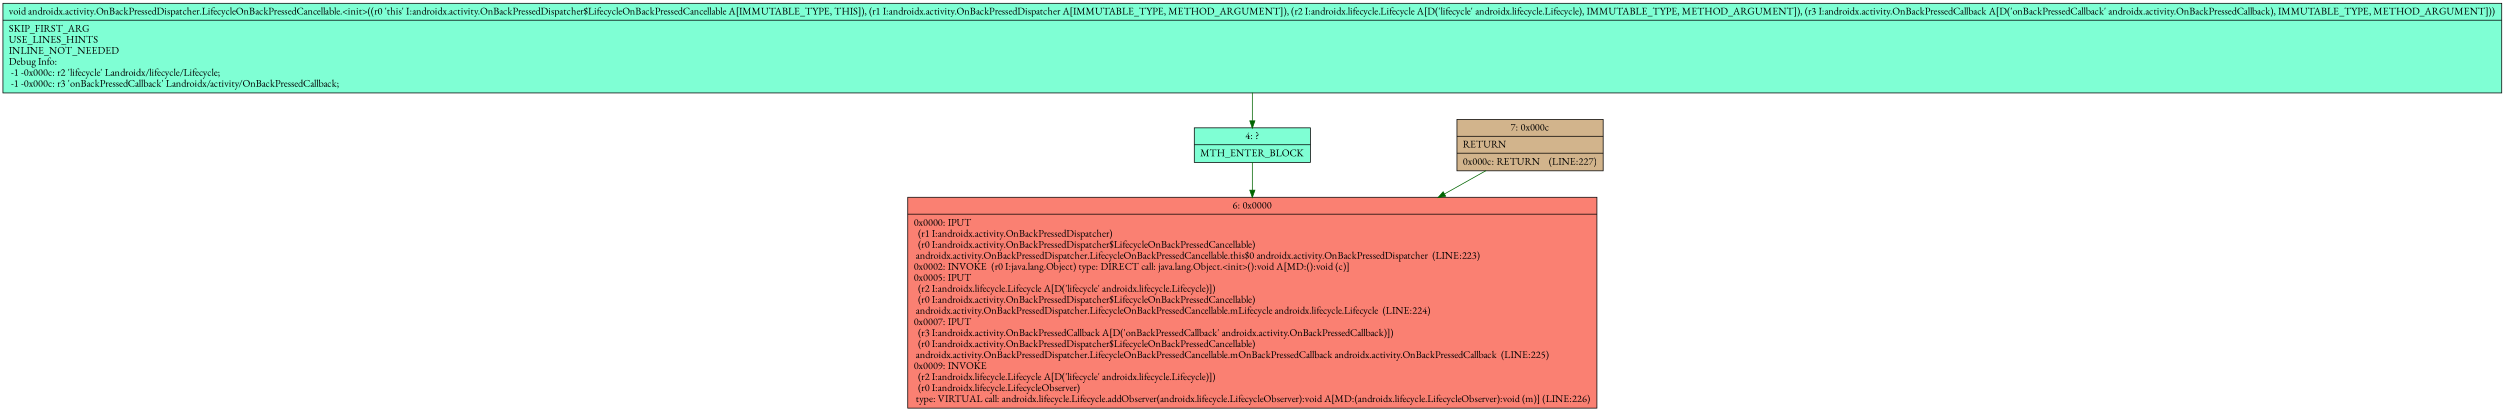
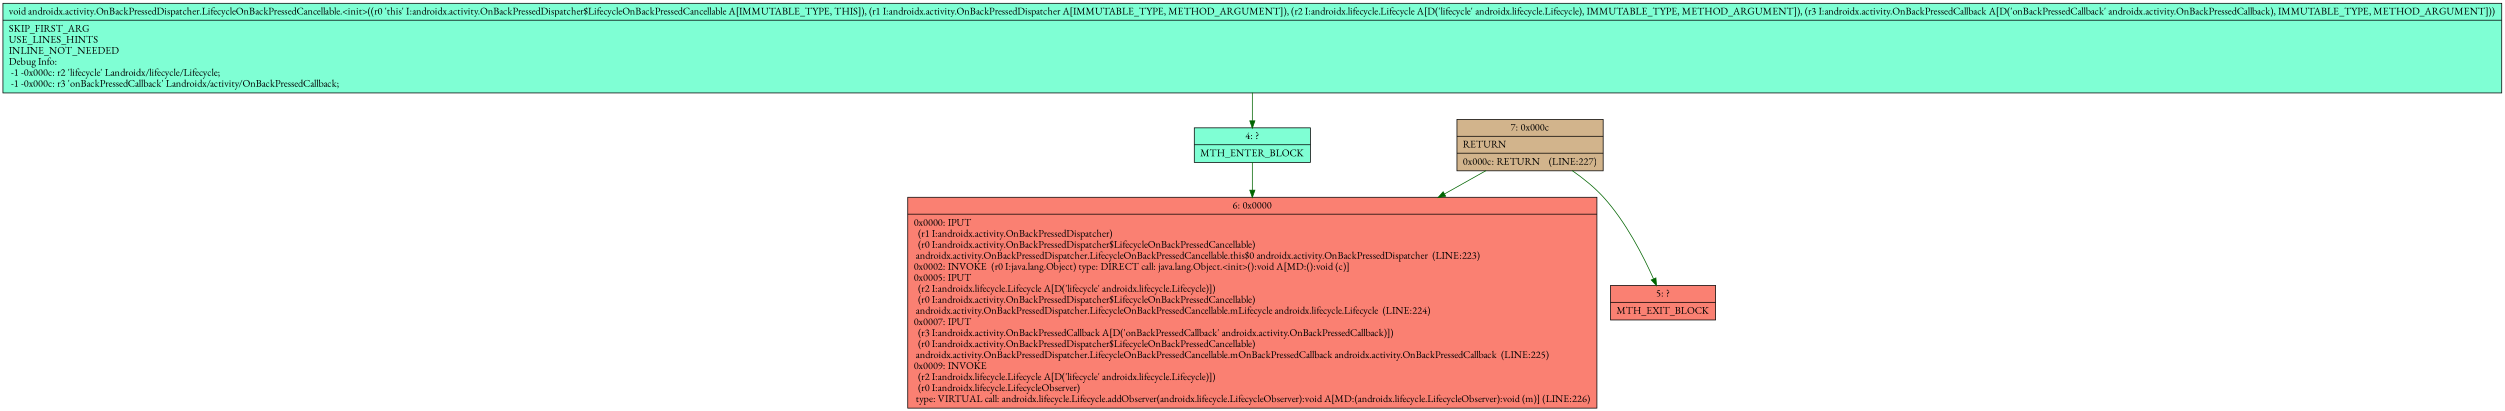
node "5: ?": added
